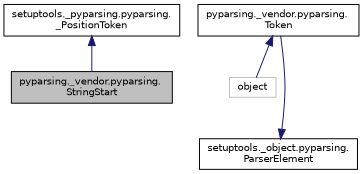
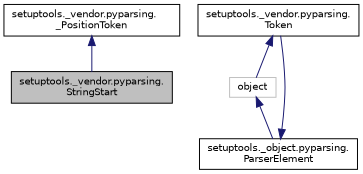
node "setuptools._pyparsing.pyparsing. _PositionToken": label "setuptools._pyparsing.pyparsing. _PositionToken" -> "setuptools._vendor.pyparsing. _PositionToken"
node "pyparsing._vendor.pyparsing. Token": label "pyparsing._vendor.pyparsing. Token" -> "setuptools._vendor.pyparsing. Token"
node "pyparsing._vendor.pyparsing. StringStart": label "pyparsing._vendor.pyparsing. StringStart" -> "setuptools._vendor.pyparsing. StringStart"
edge "setuptools._object.pyparsing. ParserElement" -> "object": added
